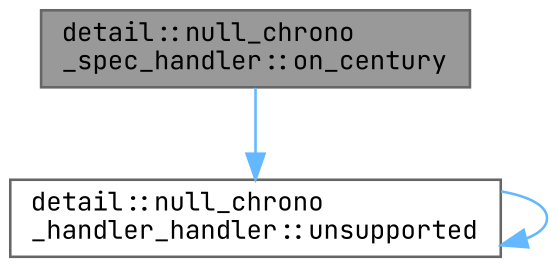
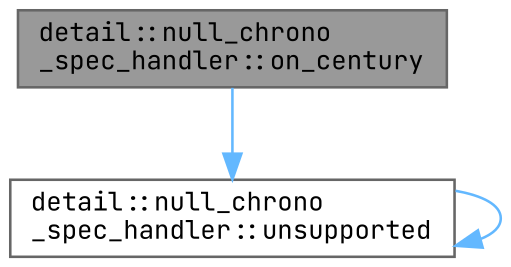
node "detail::null_chrono _handler_handler::unsupported": label "detail::null_chrono _handler_handler::unsupported" -> "detail::null_chrono _spec_handler::unsupported"
